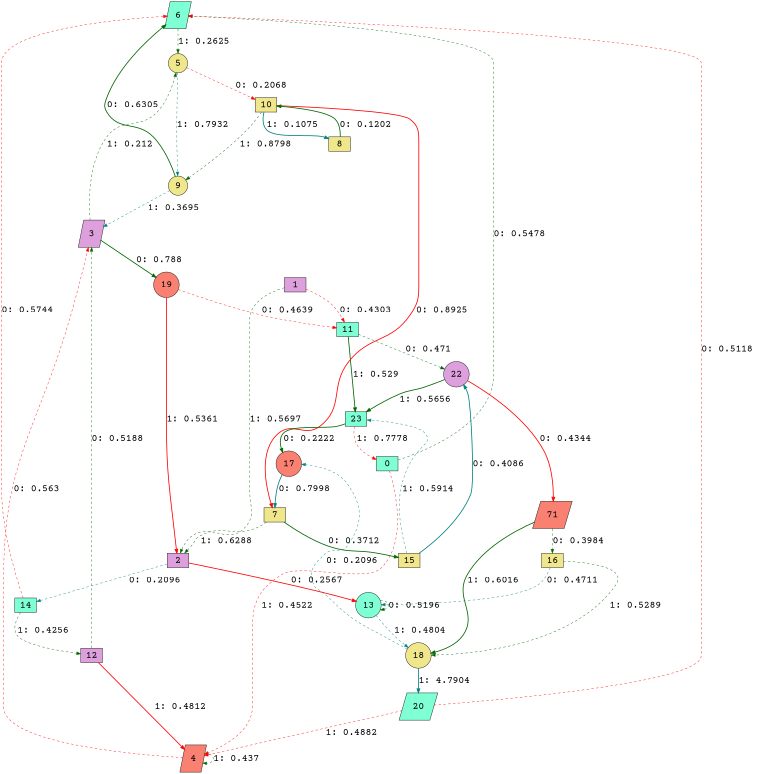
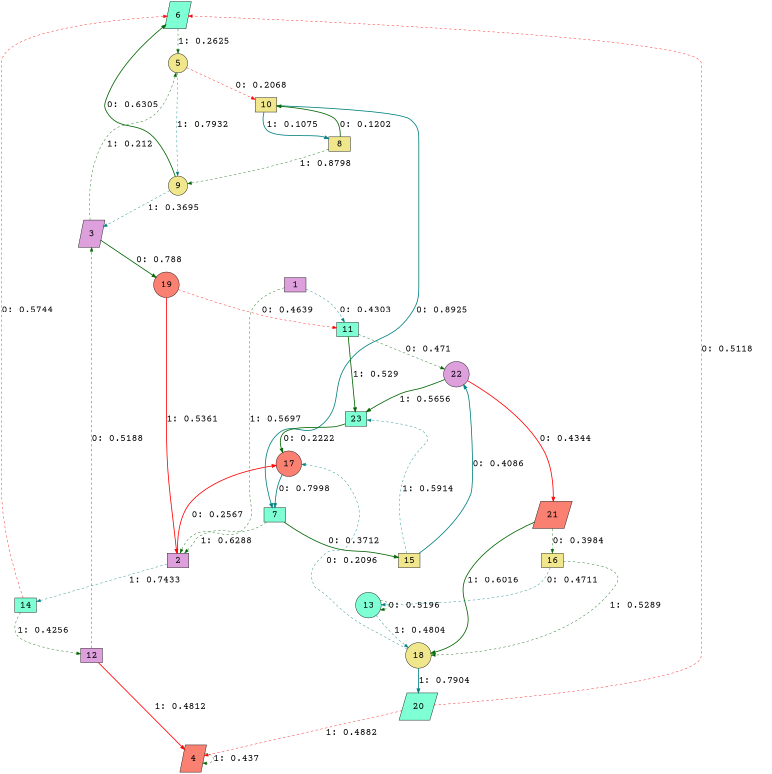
edge "10" -> "9": now "8" -> "9"
edge "10" -> "7": color red -> teal
edge "1" -> "11": color red -> teal
node "0": removed
node "7": fillcolor khaki -> aquamarine
node "71": label "71" -> "21"
edge "4" -> "3": removed, label "0: 0.563"
edge "2" -> "14": label "0: 0.2096   " -> "1: 0.7433   "
edge "2" -> "13": now "2" -> "17"
edge "18" -> "20": label "1: 4.7904   " -> "1: 0.7904   "
